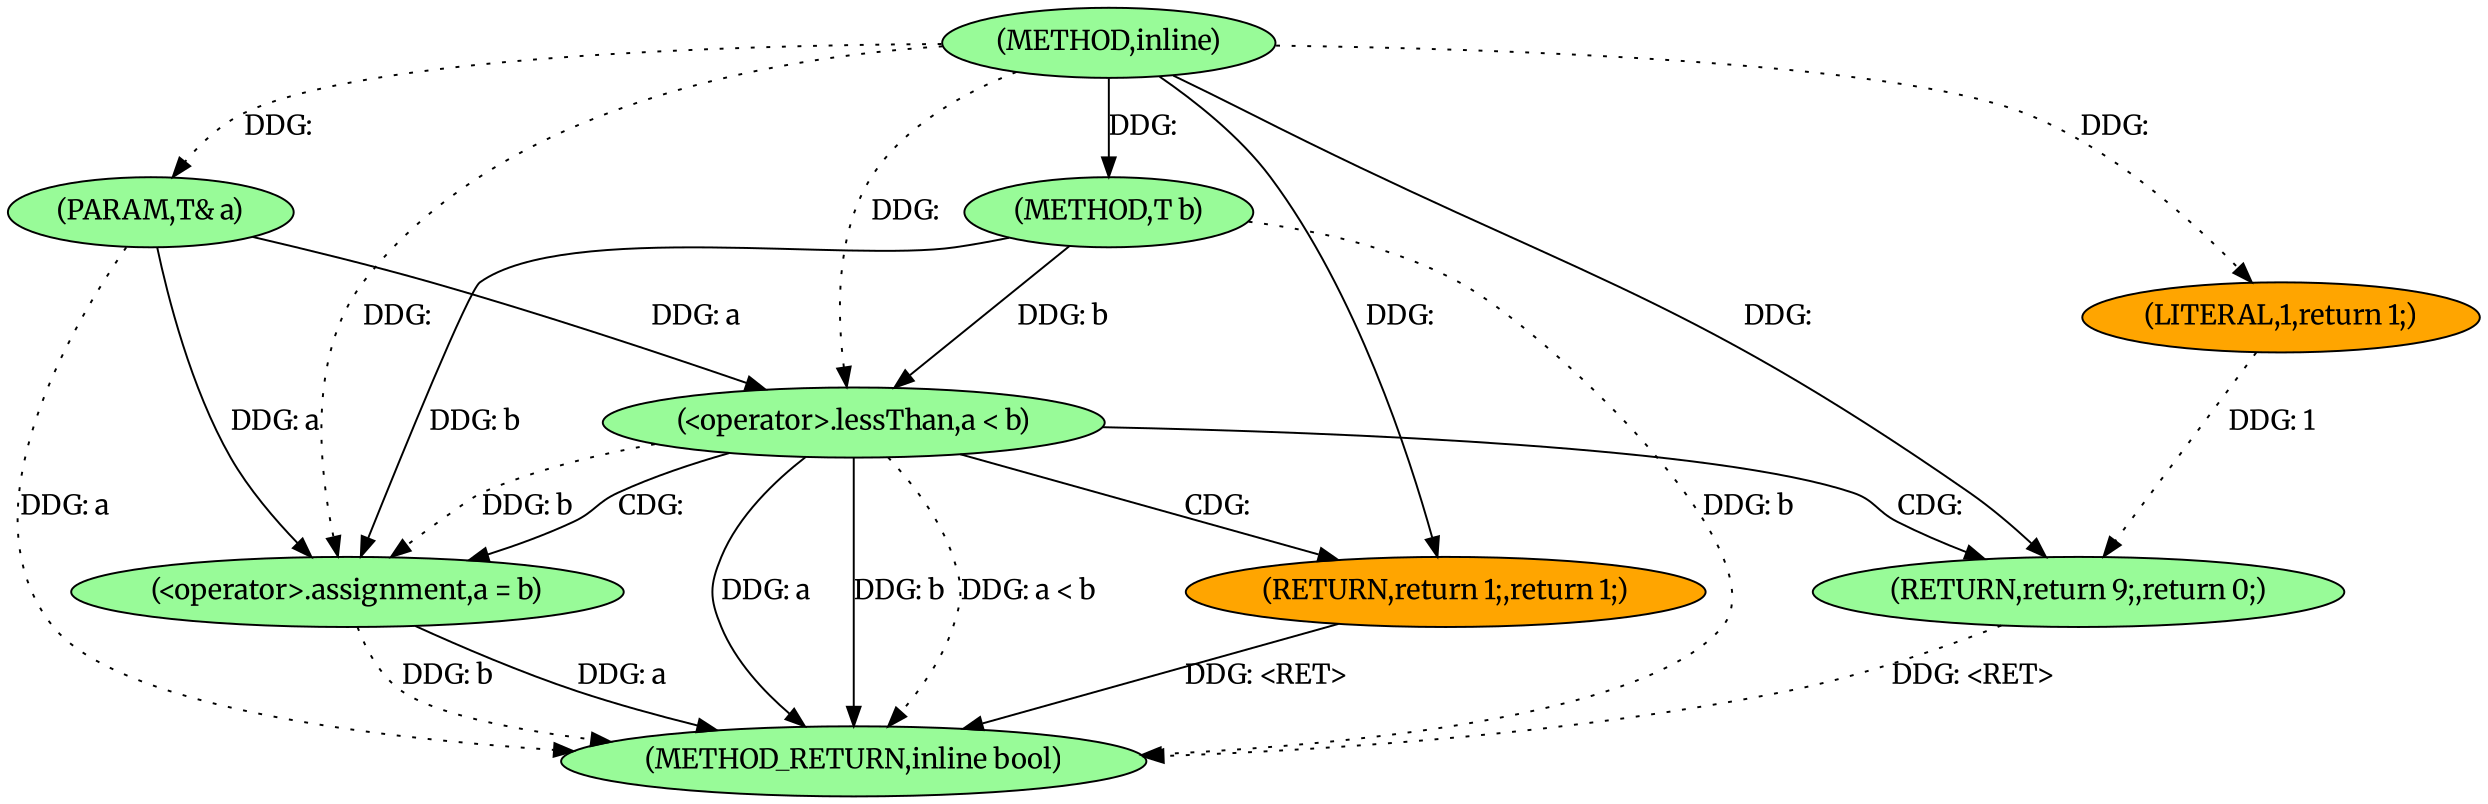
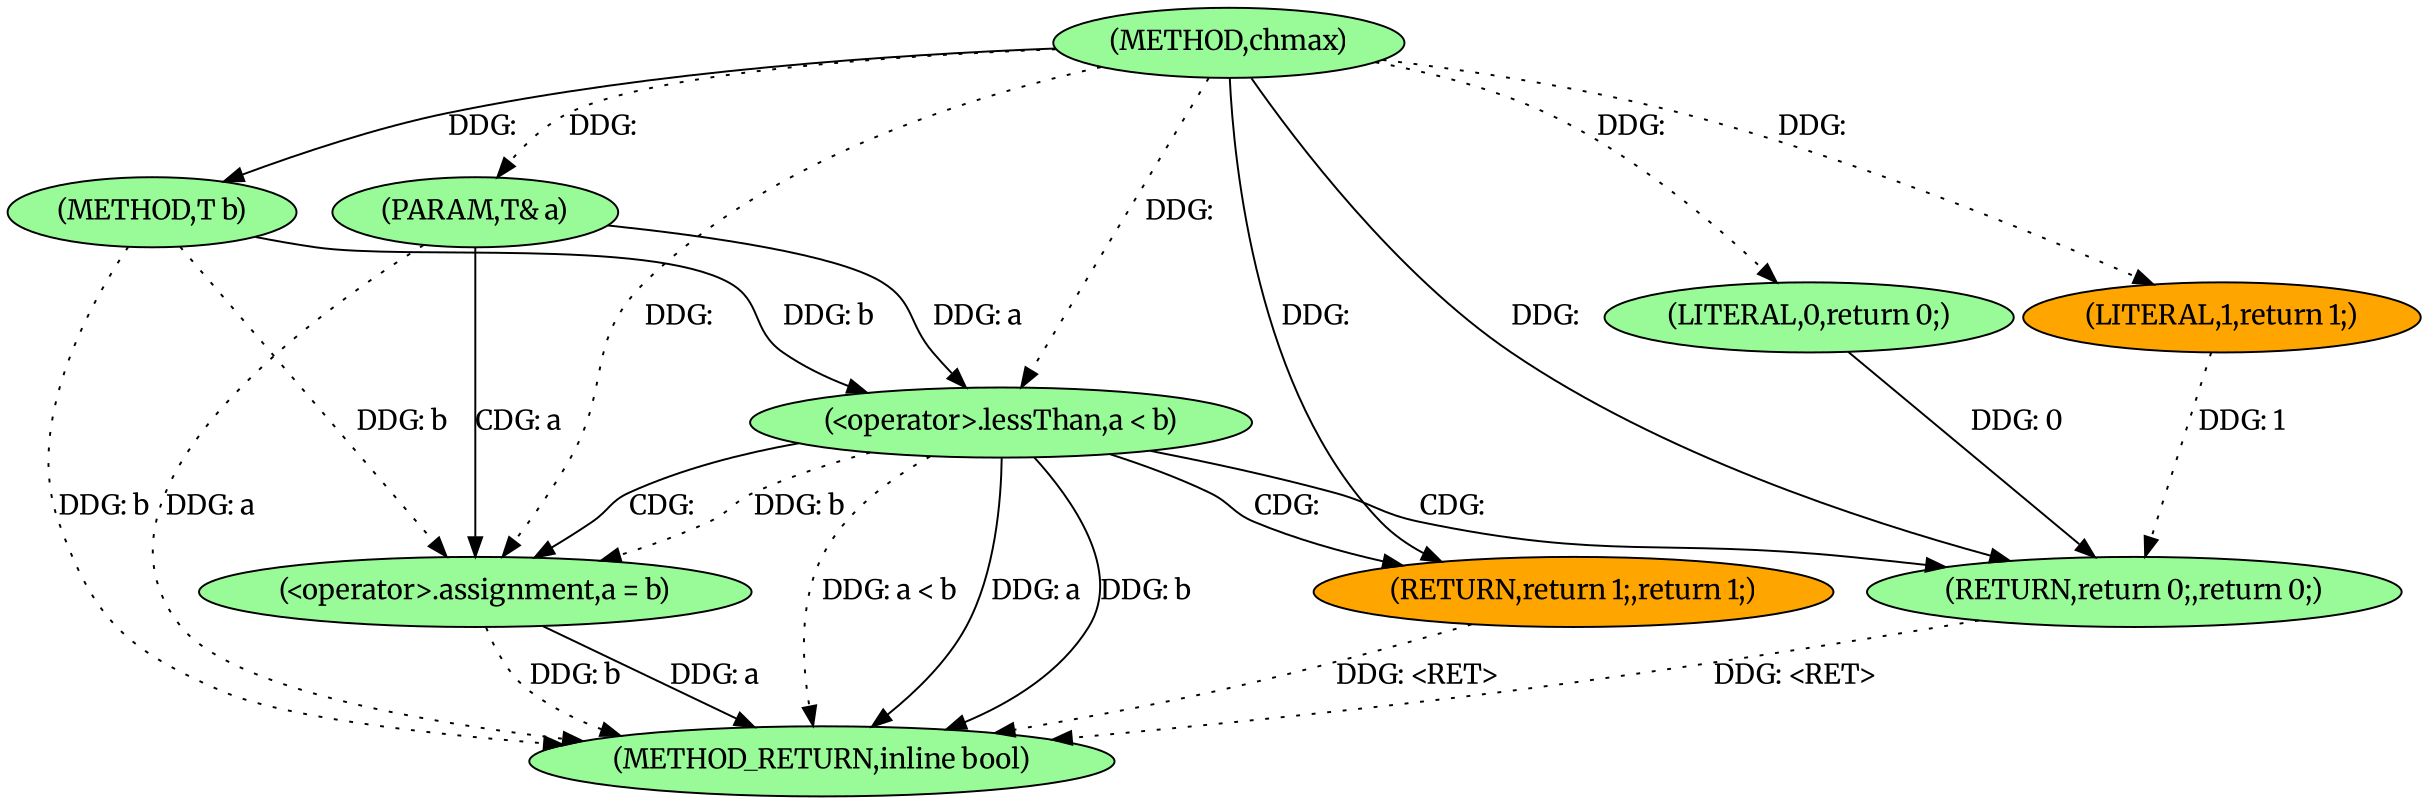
node "(METHOD,inline)": label "(METHOD,inline)" -> "(METHOD,chmax)"
edge "(METHOD,T b)" -> "(<operator>.assignment,a = b)": style solid -> dotted
node "(LITERAL,0,return 0;)": added
edge "(PARAM,T& a)" -> "(<operator>.assignment,a = b)": label "DDG: a" -> "CDG: a"
node "(RETURN,return 9;,return 0;)": label "(RETURN,return 9;,return 0;)" -> "(RETURN,return 0;,return 0;)"
edge "(RETURN,return 1;,return 1;)" -> "(METHOD_RETURN,inline bool)": style solid -> dotted
